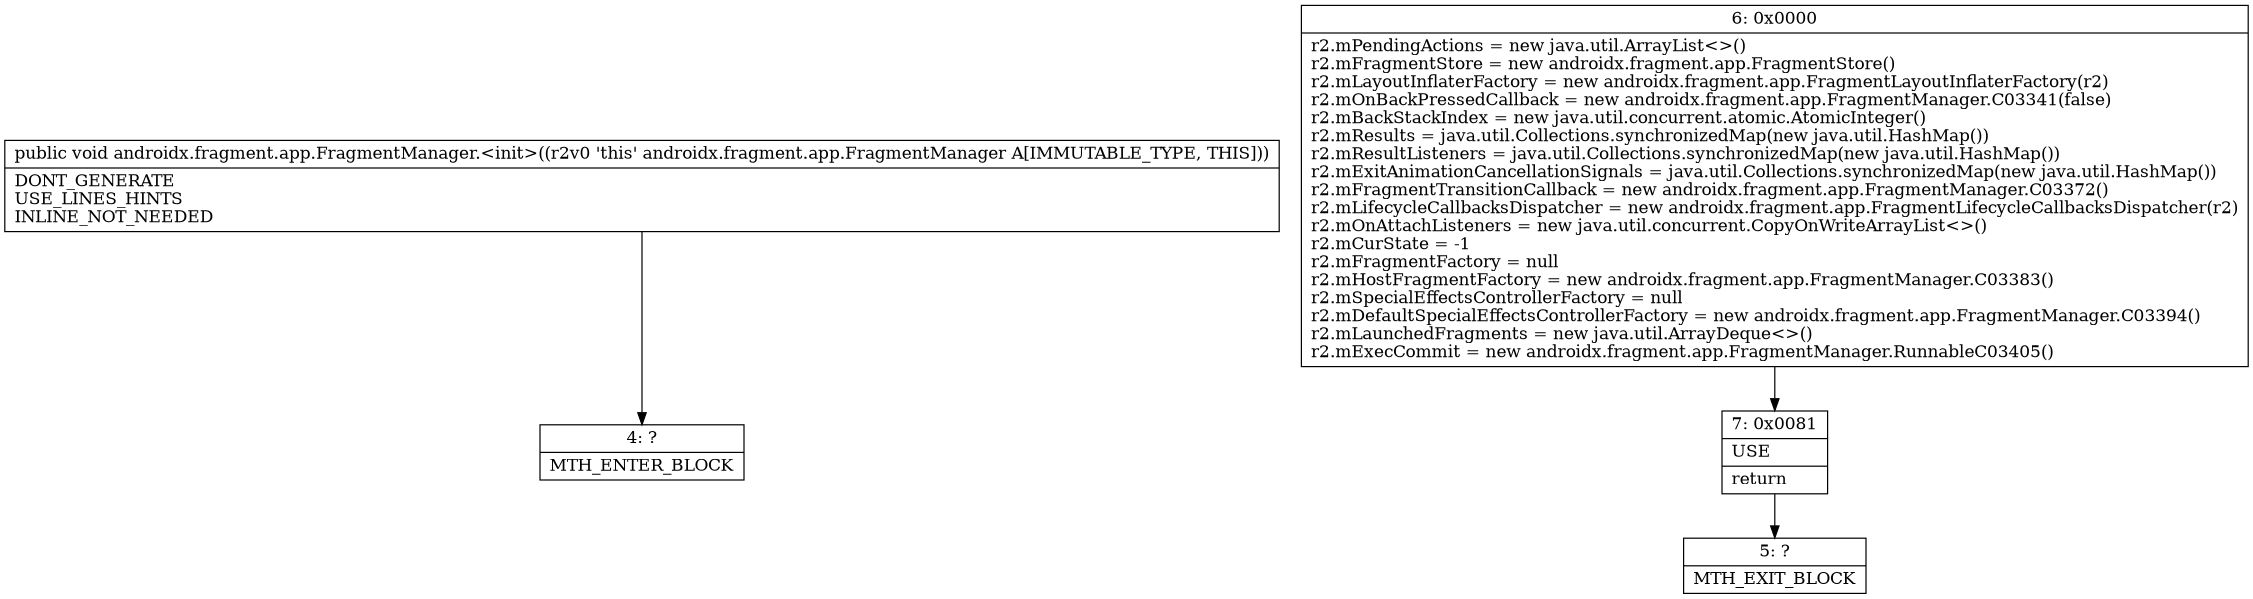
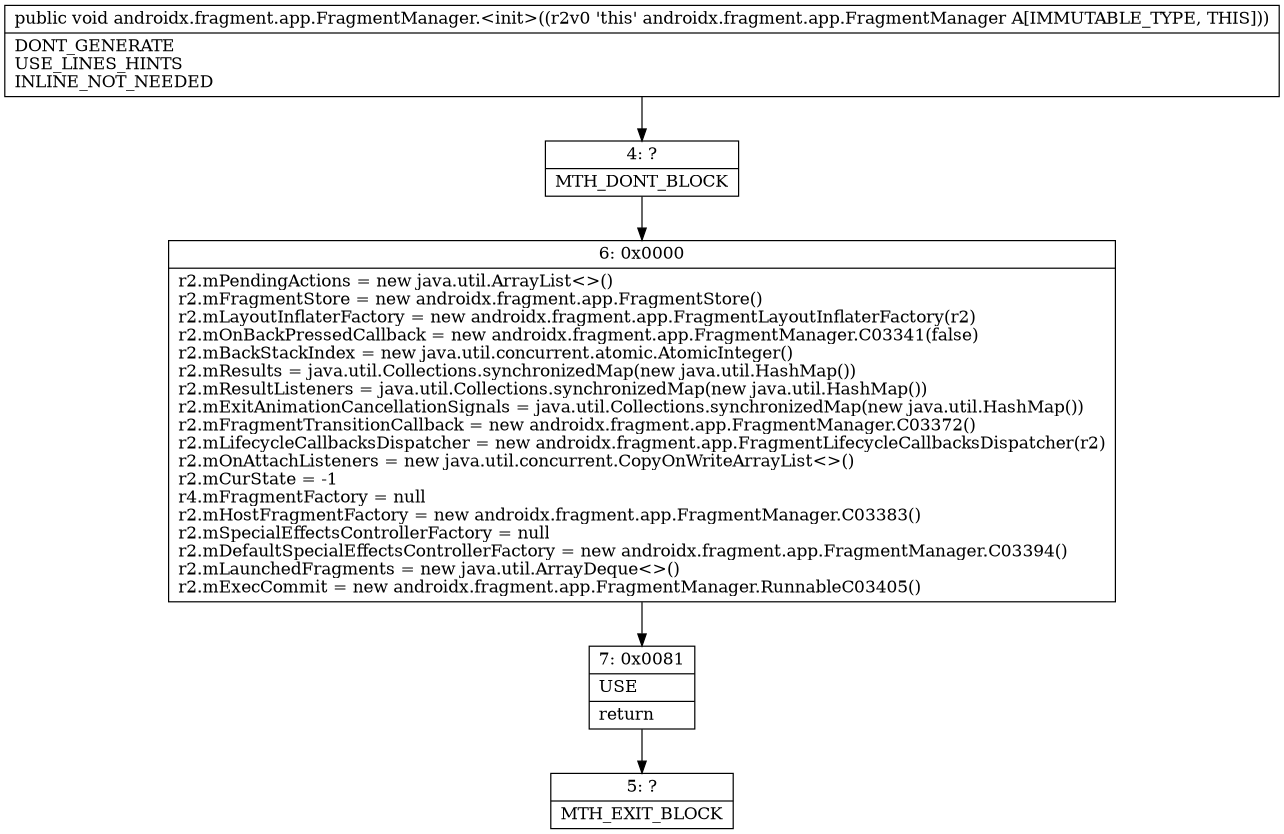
edge "4: ?" -> "6: 0x0000": added
node "6: 0x0000": text "r2.mFragmentFactory = null" -> "r4.mFragmentFactory = null"
node "4: ?": text "MTH_ENTER_BLOCK" -> "MTH_DONT_BLOCK"
